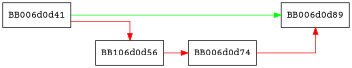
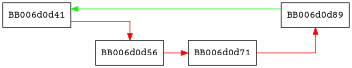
edge "BB006d0d41" -> "BB006d0d89": reversed
node "BB106d0d56": label "BB106d0d56" -> "BB006d0d56"
node "BB006d0d74": label "BB006d0d74" -> "BB006d0d71"
